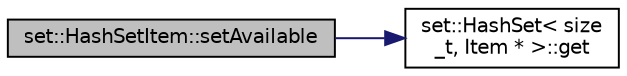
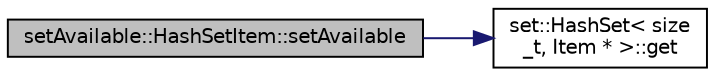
node "set::HashSetItem::setAvailable": label "set::HashSetItem::setAvailable" -> "setAvailable::HashSetItem::setAvailable"
